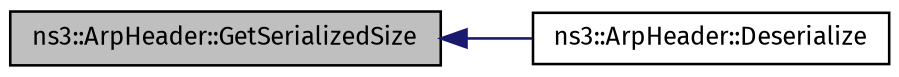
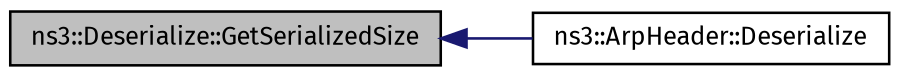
node "ns3::ArpHeader::GetSerializedSize": label "ns3::ArpHeader::GetSerializedSize" -> "ns3::Deserialize::GetSerializedSize"
